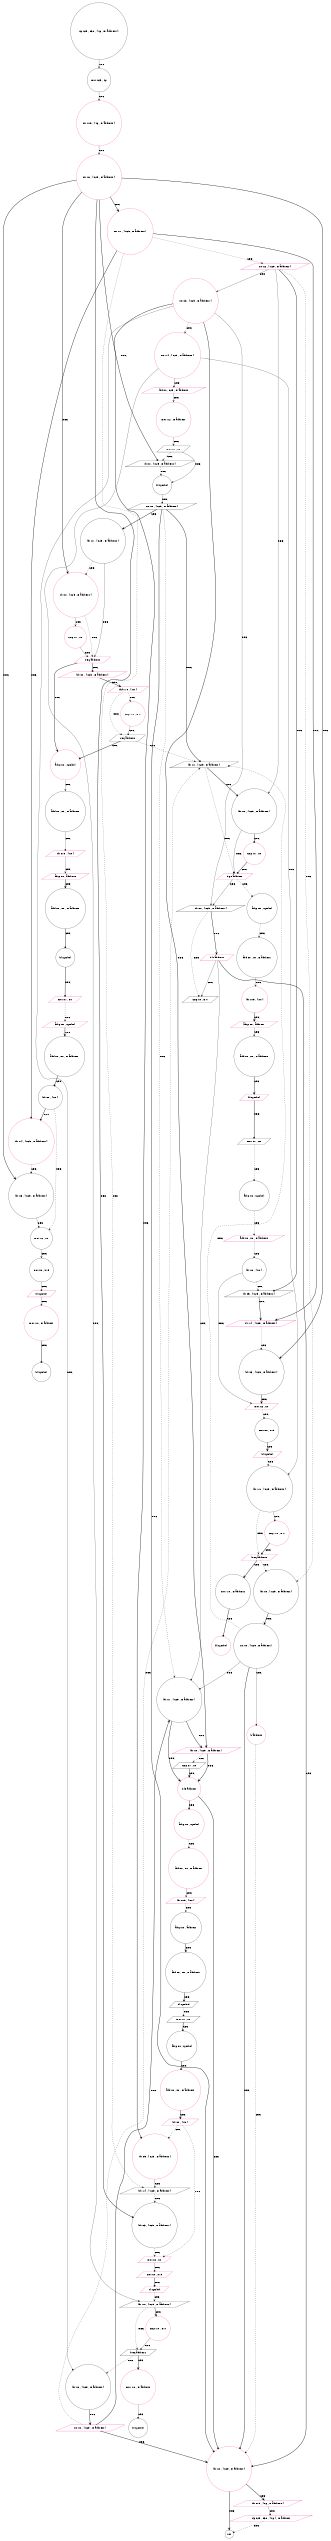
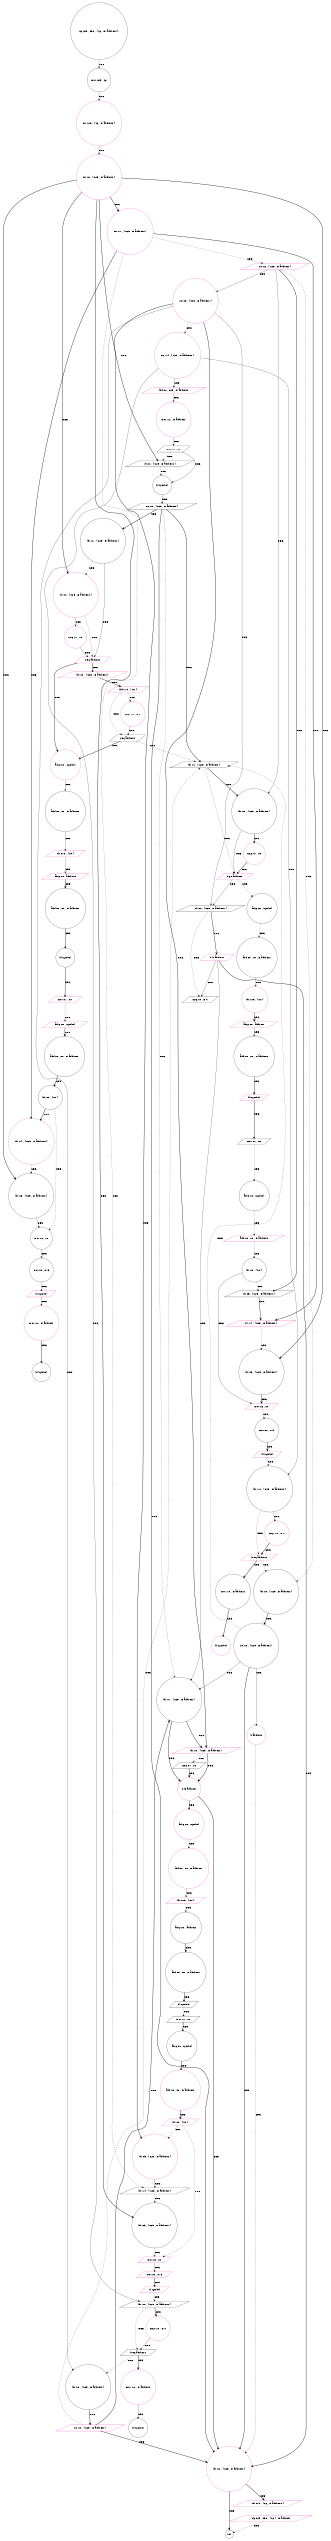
edge "ldr x19 , [ sp , # address ]" -> "ldp x29 , x30 , [ sp ] , # address": removed, label "CFG"
